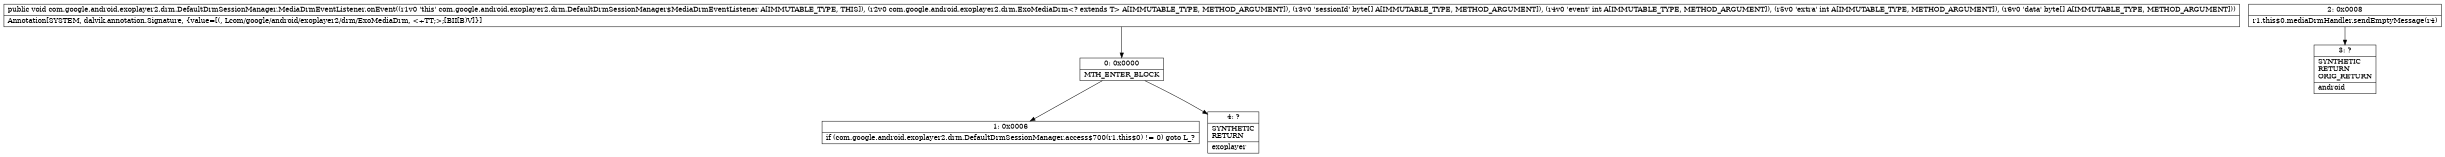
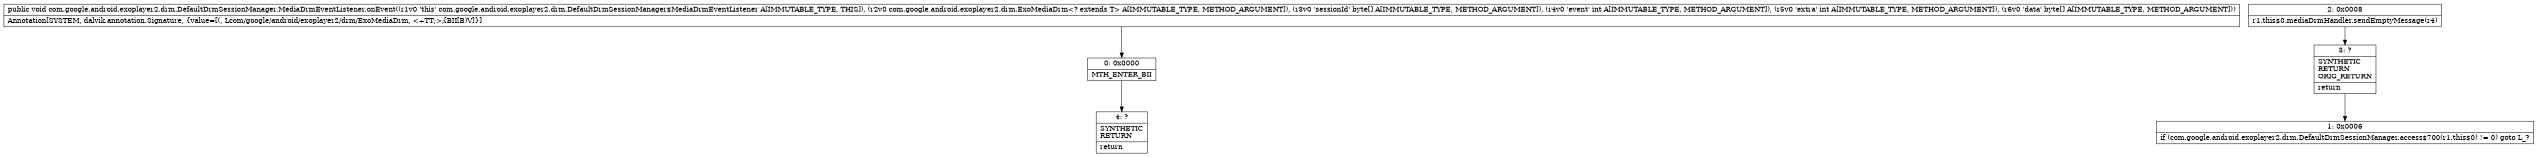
node "0: 0x0000": text "MTH_ENTER_BLOCK" -> "MTH_ENTER_BII"
node "3: ?": text "android" -> "return"
edge "0: 0x0000" -> "1: 0x0006": now "3: ?" -> "1: 0x0006"
node "4: ?": text "exoplayer" -> "return"
